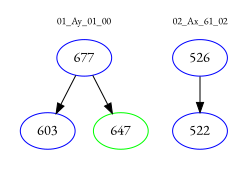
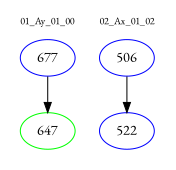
cluster "02_Ax_61_02": label "02_Ax_61_02" -> "02_Ax_01_02"
node "526": label "526" -> "506"
node "603": removed
